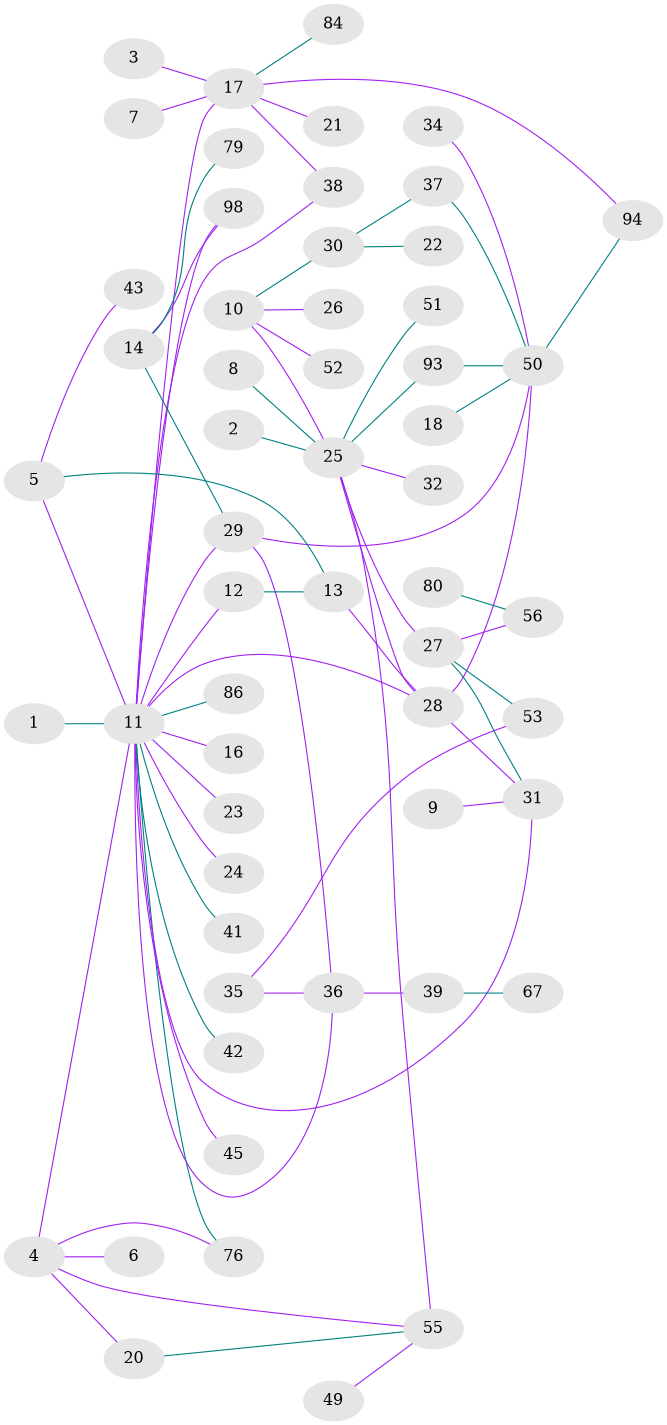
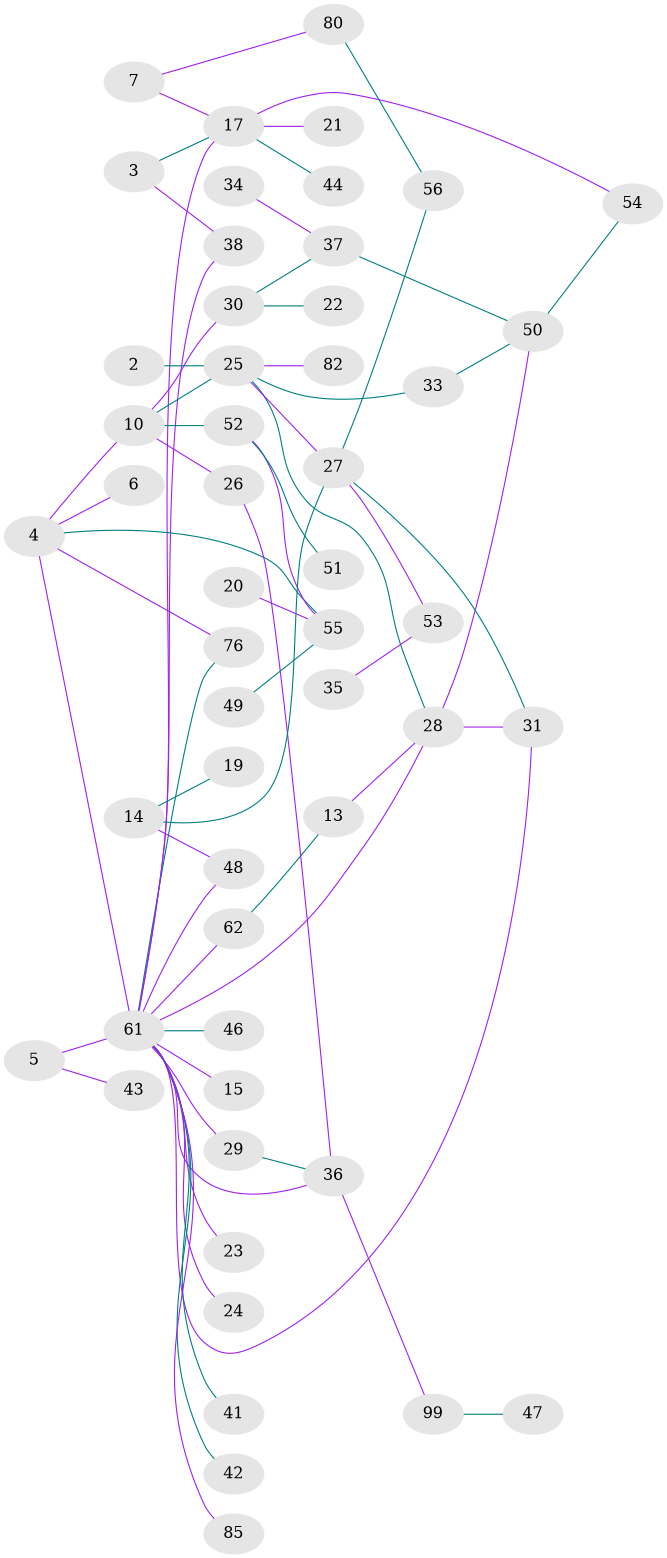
node "84": label "84" -> "44"
edge "80" -- "7": added
edge "3" -- "17": color purple -> teal
edge "17" -- "38": now "3" -- "38"
node "79": label "79" -> "19"
node "98": label "98" -> "48"
node "94": label "94" -> "54"
edge "34" -- "50": now "34" -- "37"
edge "30" -- "10": color teal -> purple
edge "10" -- "52": color purple -> teal
node "93": label "93" -> "33"
node "8": removed
edge "51" -- "25": now "51" -- "52"
edge "10" -- "25": color purple -> teal
node "18": removed
edge "14" -- "29": now "14" -- "27"
edge "5" -- "13": removed
node "32": label "32" -> "82"
edge "50" -- "29": removed
node "12": label "12" -> "62"
edge "25" -- "28": color purple -> teal
edge "56" -- "27": color purple -> teal
edge "27" -- "53": color teal -> purple
node "86": label "86" -> "46"
node "1": removed
node "11": label "11" -> "61"
node "16": label "16" -> "15"
edge "29" -- "36": color purple -> teal
node "9": removed
edge "25" -- "55": now "52" -- "55"
edge "35" -- "36": now "26" -- "36"
node "39": label "39" -> "99"
node "67": label "67" -> "47"
node "45": label "45" -> "85"
edge "4" -- "55": color purple -> teal
edge "4" -- "20": now "4" -- "10"
edge "55" -- "20": color teal -> purple
edge "55" -- "49": color purple -> teal
